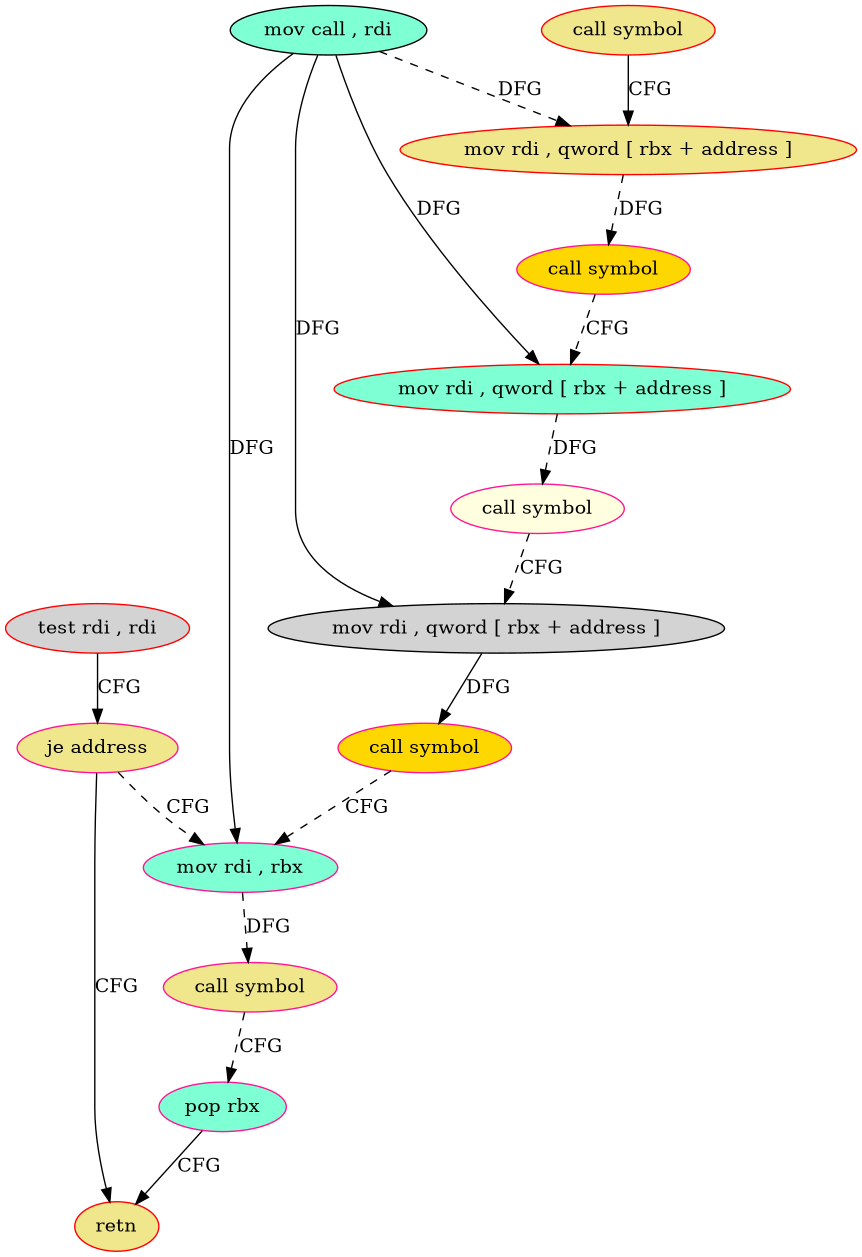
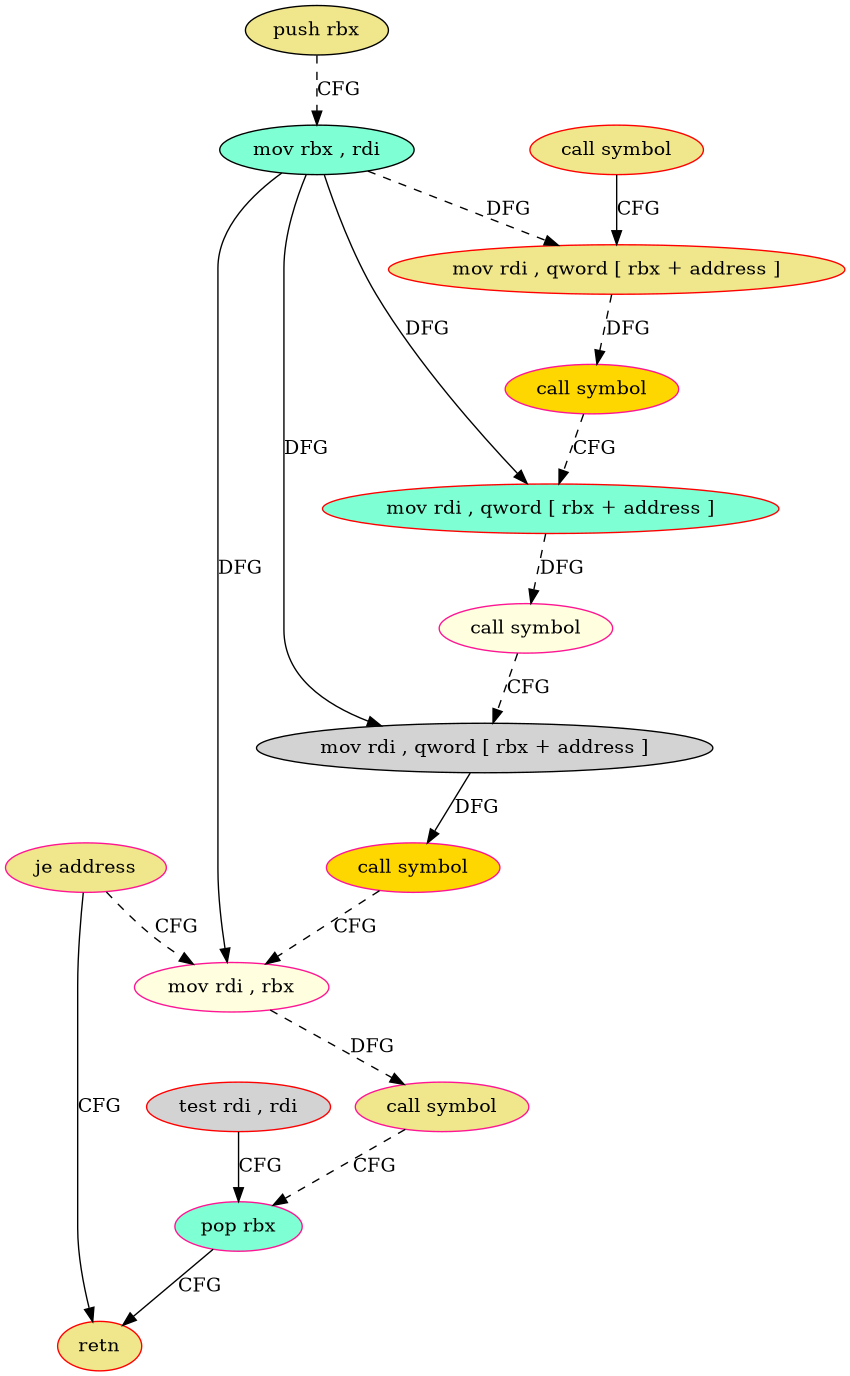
node "push rbx": added
node "mov call , rdi": label "mov call , rdi" -> "mov rbx , rdi"
edge "test rdi , rdi" -> "je address": now "test rdi , rdi" -> "pop rbx"
node "mov rdi , rbx": fillcolor aquamarine -> lightyellow
